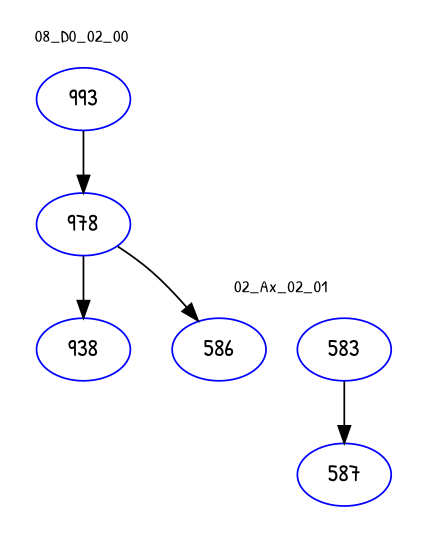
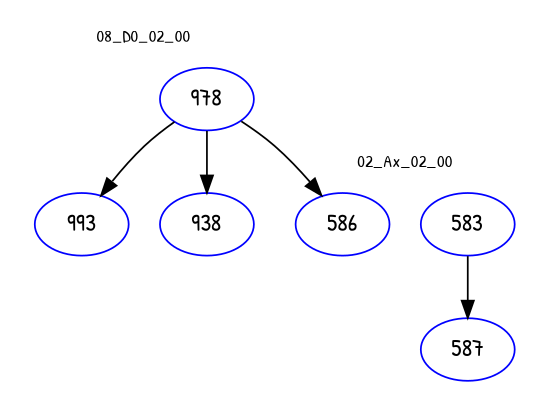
edge "993" -> "978": reversed
cluster "02_Ax_02_01": label "02_Ax_02_01" -> "02_Ax_02_00"
